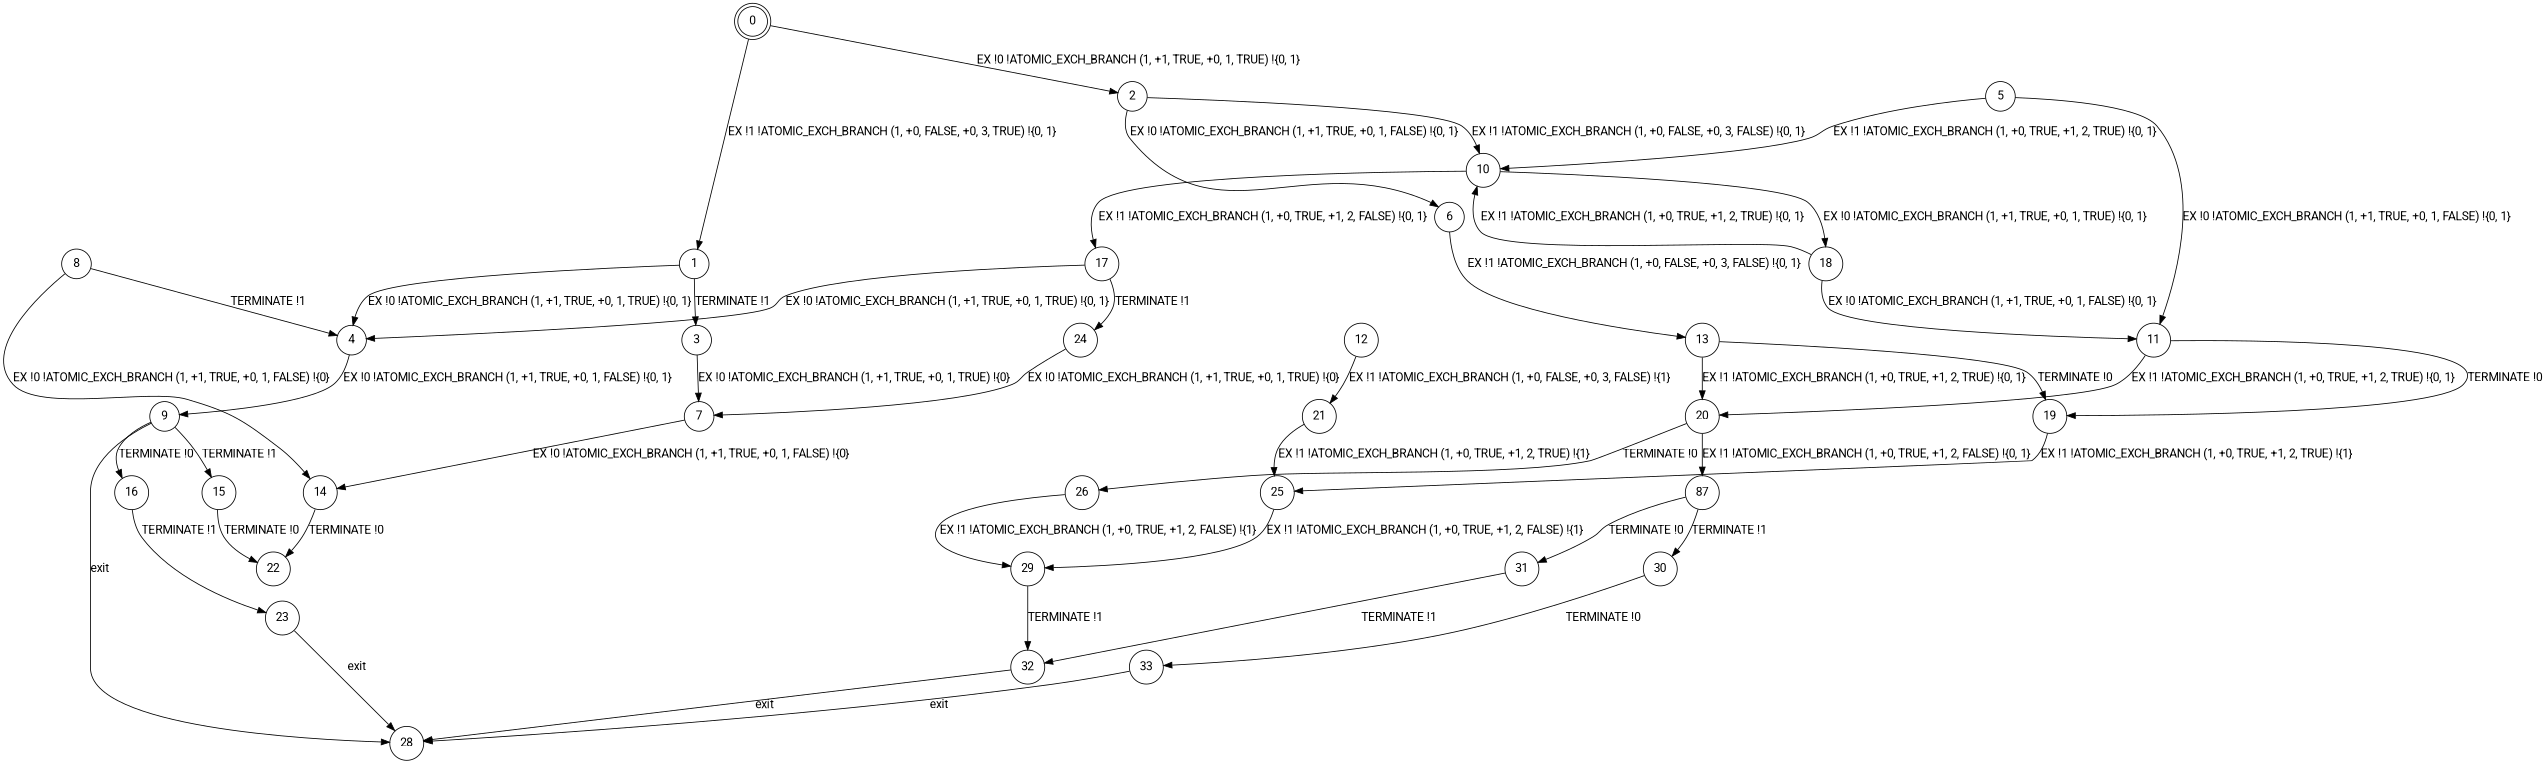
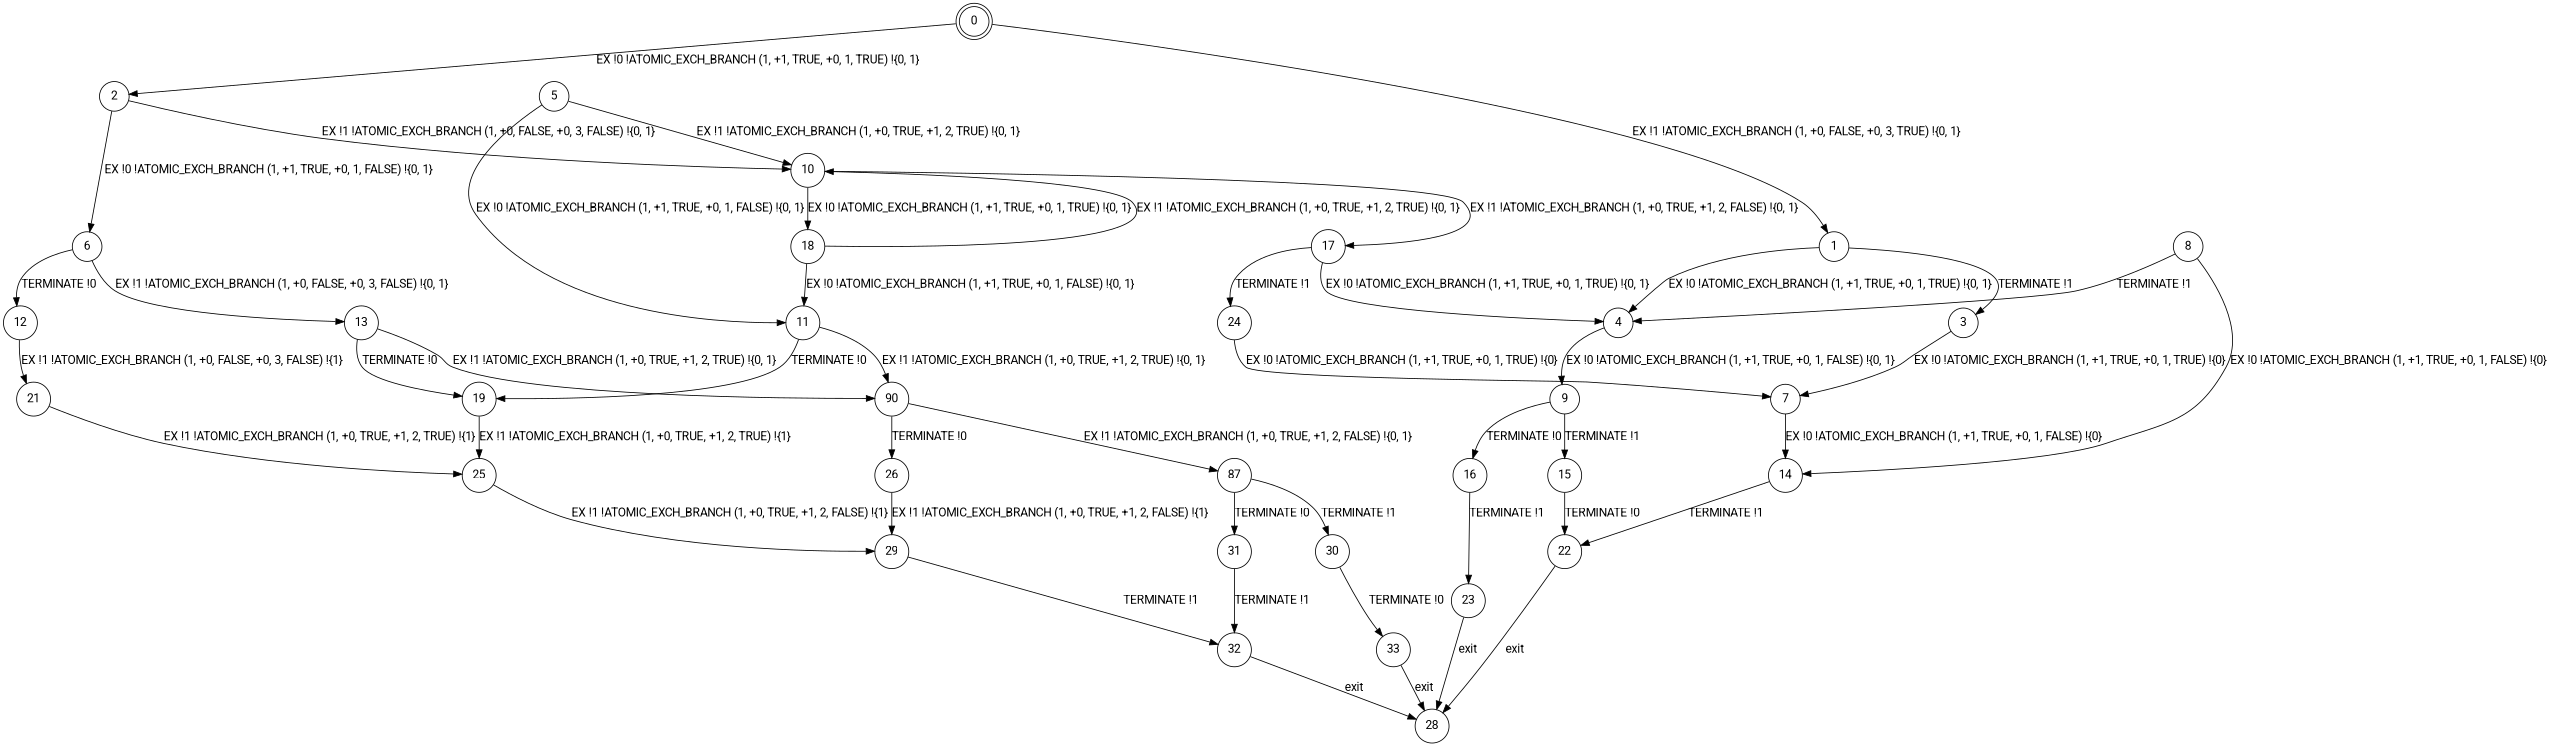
edge "6" -> "12": added, label "TERMINATE !0"
node "20": label "20" -> "90"
edge "14" -> "22": label "TERMINATE !0" -> "TERMINATE !1"
edge "9" -> "28": now "22" -> "28"
